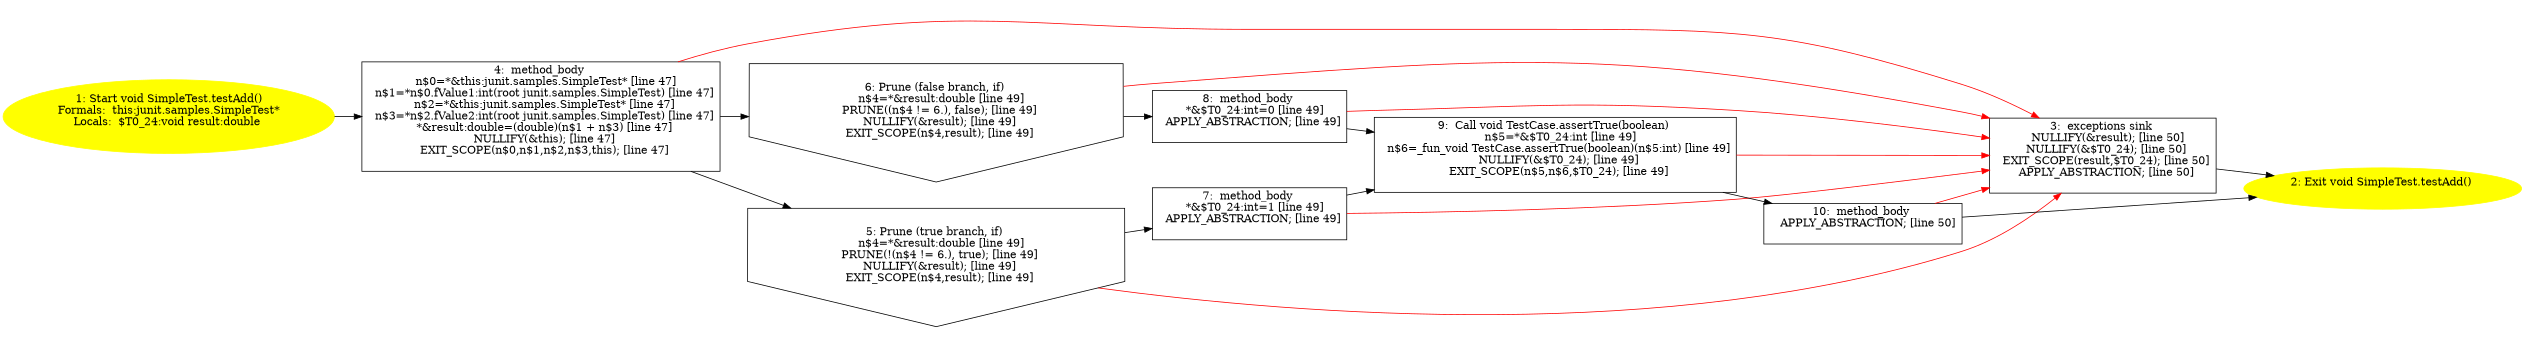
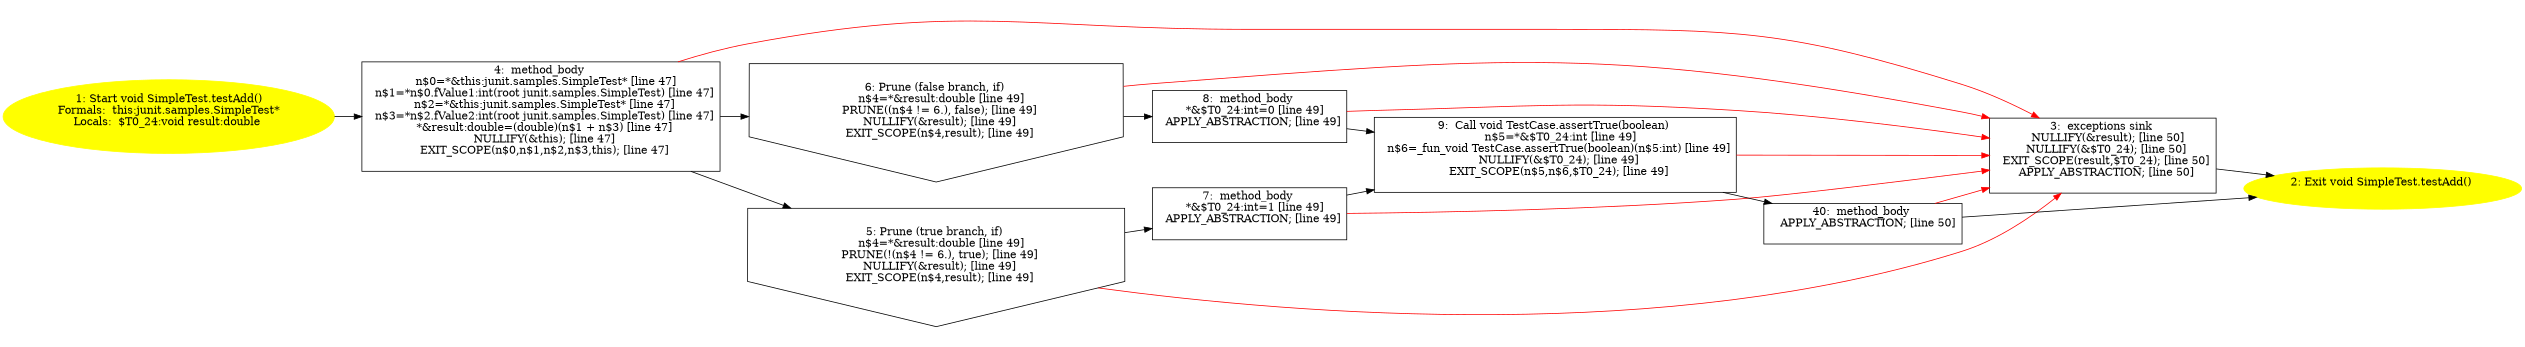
node "10:  method_body APPLY_ABSTRACTION; [line 50]": label "10:  method_body APPLY_ABSTRACTION; [line 50]" -> "40:  method_body APPLY_ABSTRACTION; [line 50]"
